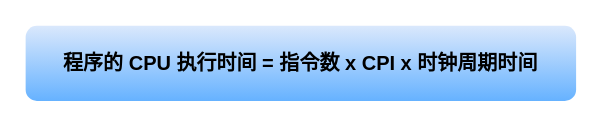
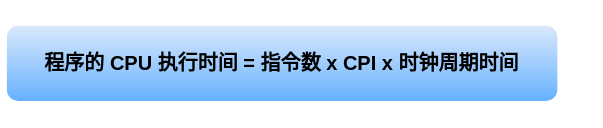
node "程序的 CPU 执行时间 = 指令数 x CPI x 时钟周期时间": moved (301, 63) -> (282, 63)
